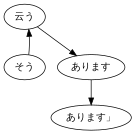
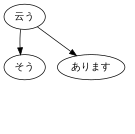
edge "そう" -> "云う": reversed
node "あります」": removed
